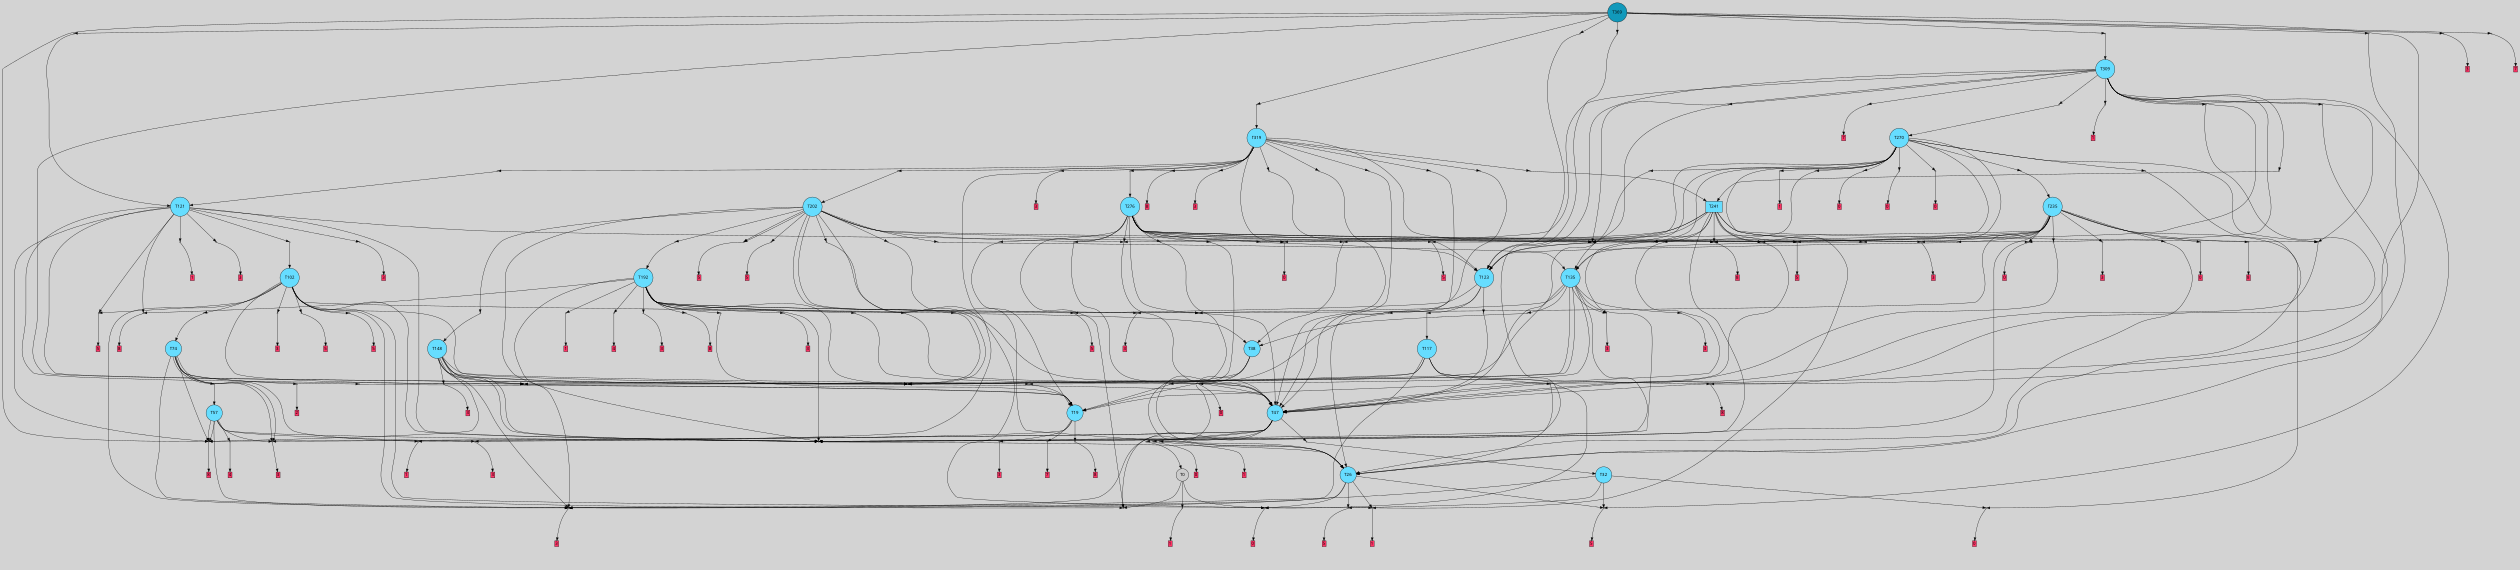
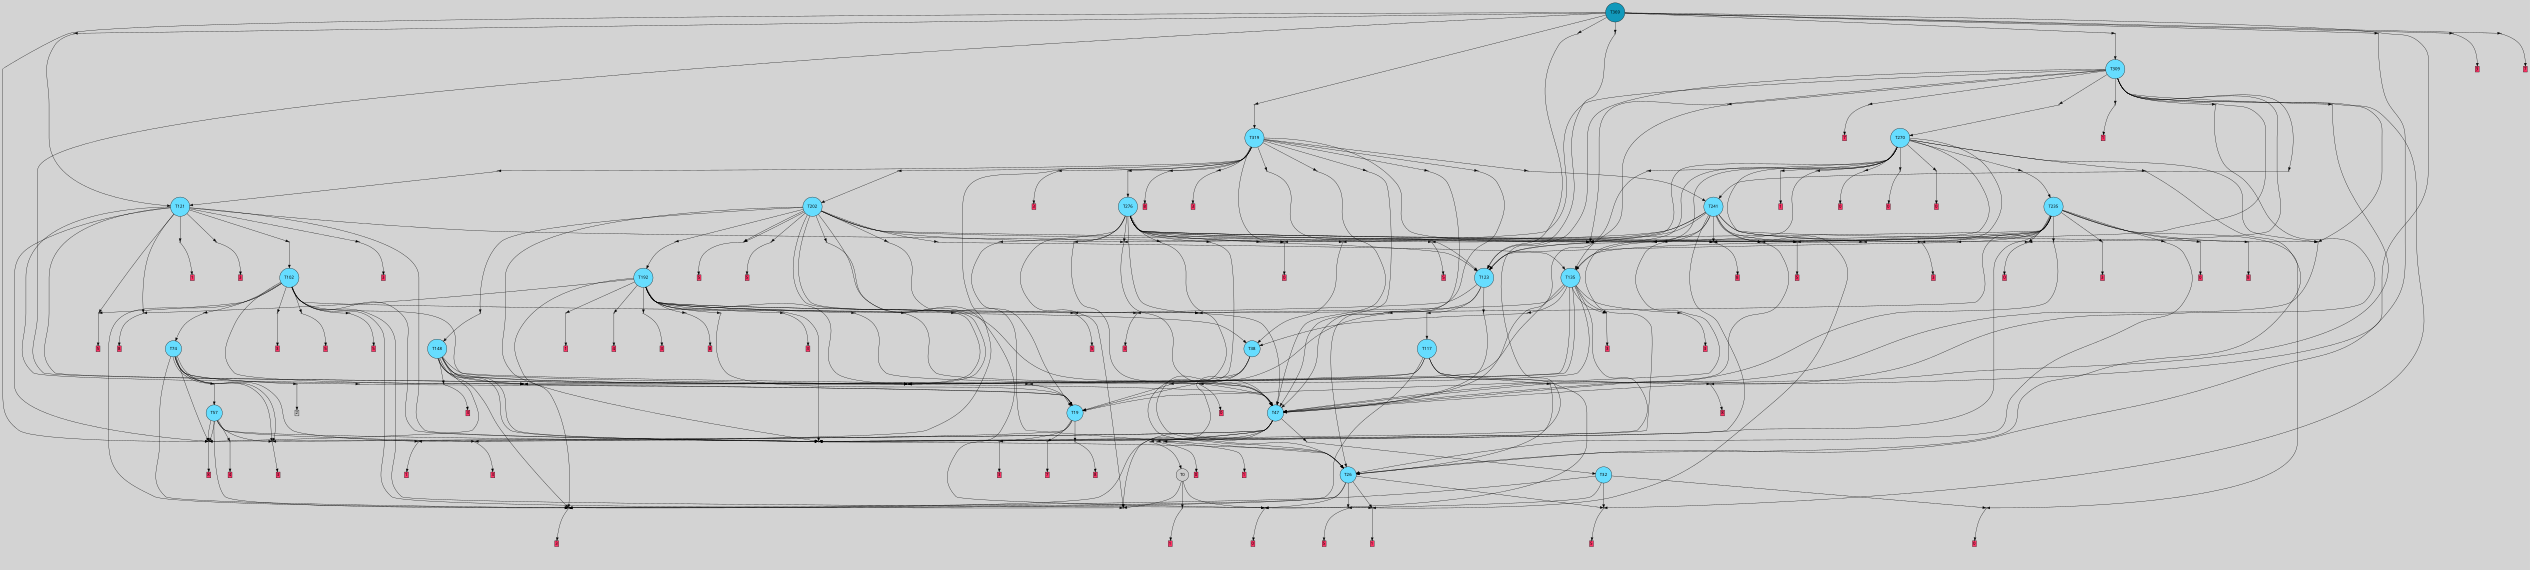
node "T241": shape box -> circle
node "2": fillcolor #ff3366 -> #cccccc
